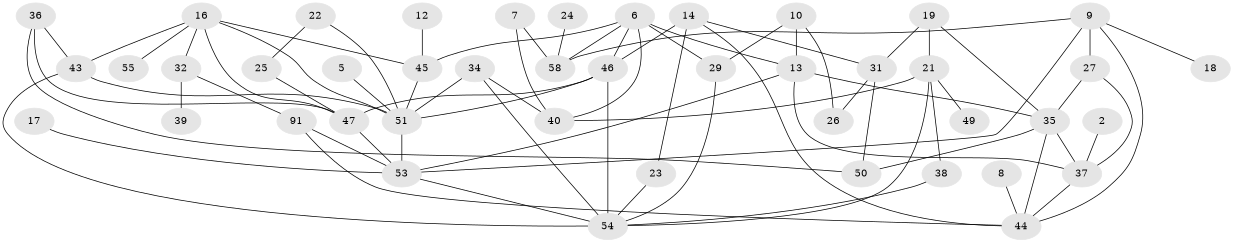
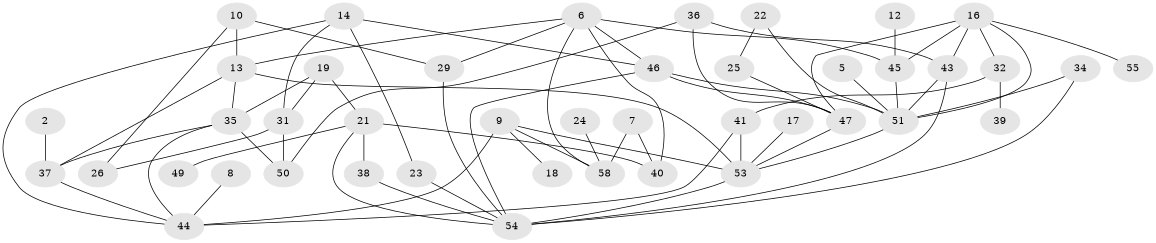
node "27": removed
edge "34" -- "40": removed
node "91": label "91" -> "41"
